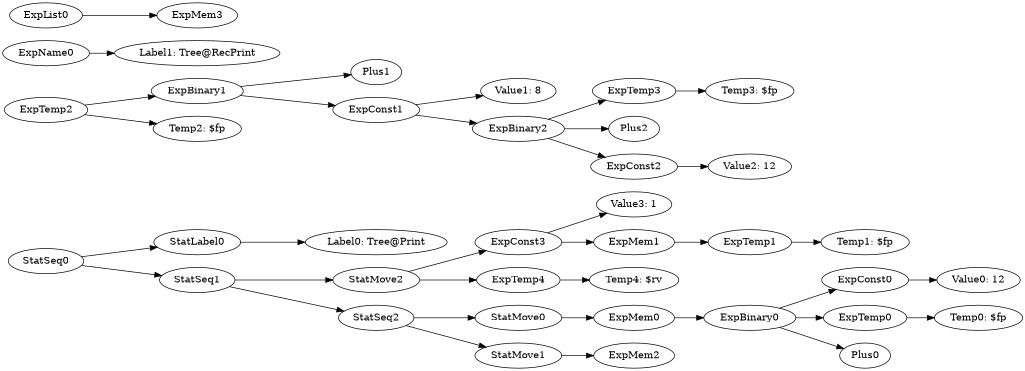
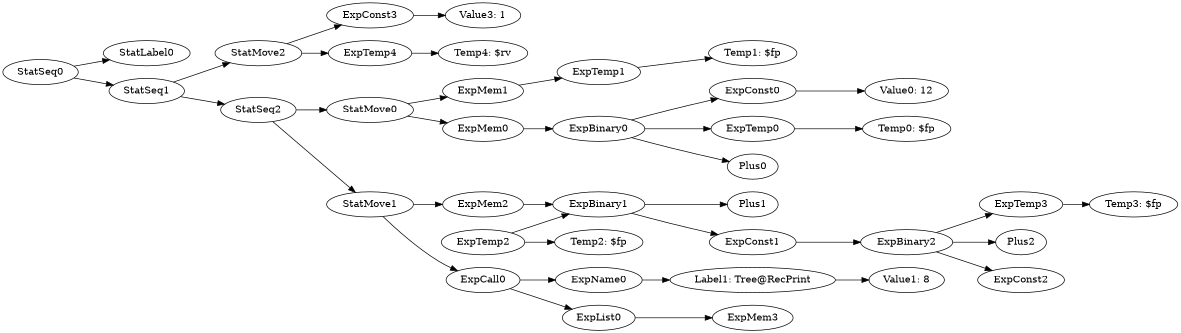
edge "ExpConst1" -> "Value1: 8": now "Label1: Tree@RecPrint" -> "Value1: 8"
node "Value2: 12": removed
edge "ExpMem2" -> "ExpBinary1": added
node "Label0: Tree@Print": removed
edge "ExpConst3" -> "ExpMem1": now "StatMove0" -> "ExpMem1"
node "ExpCall0": added
